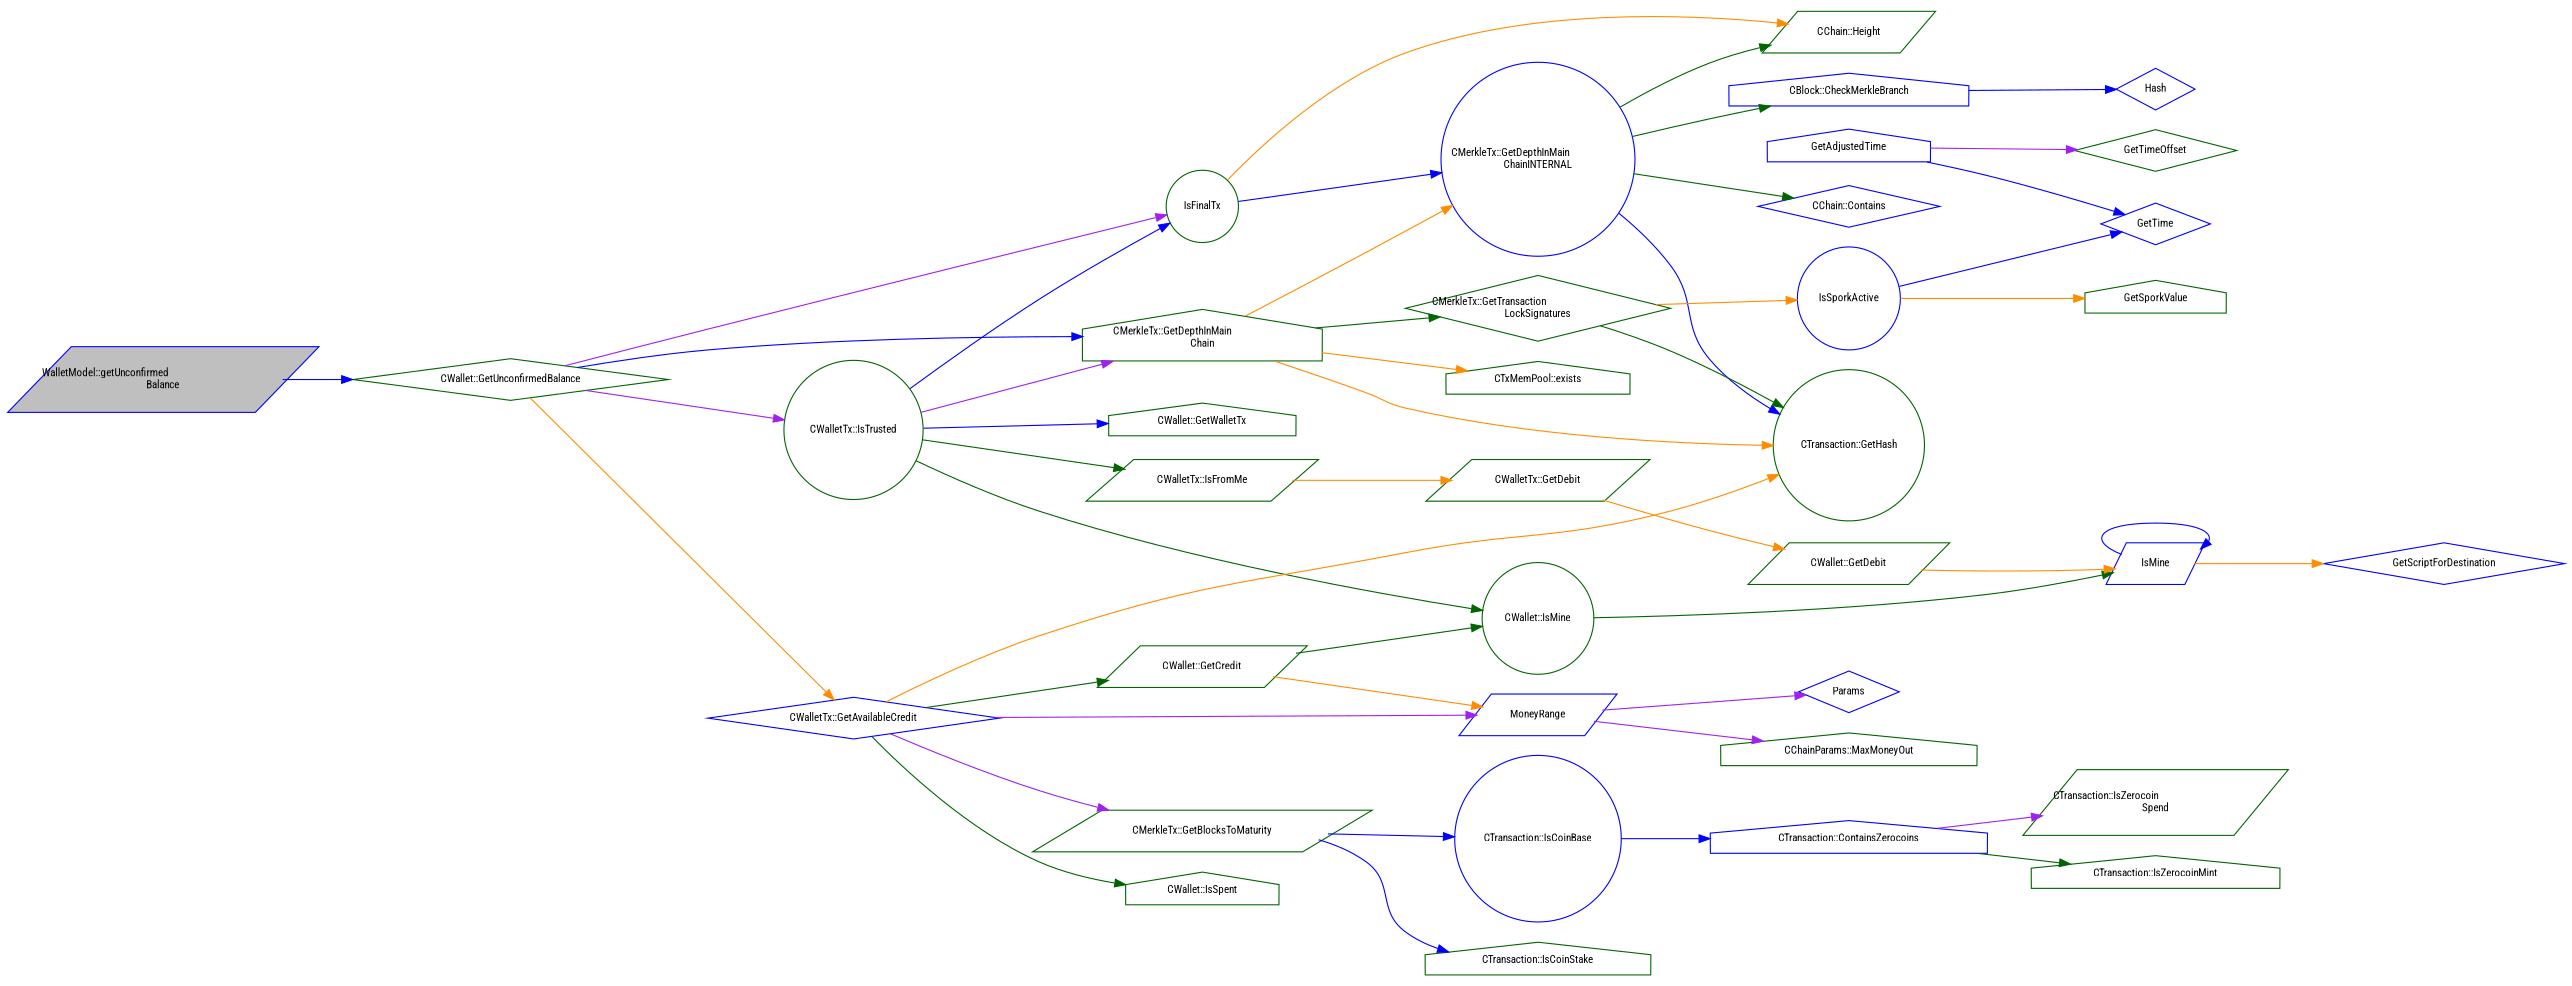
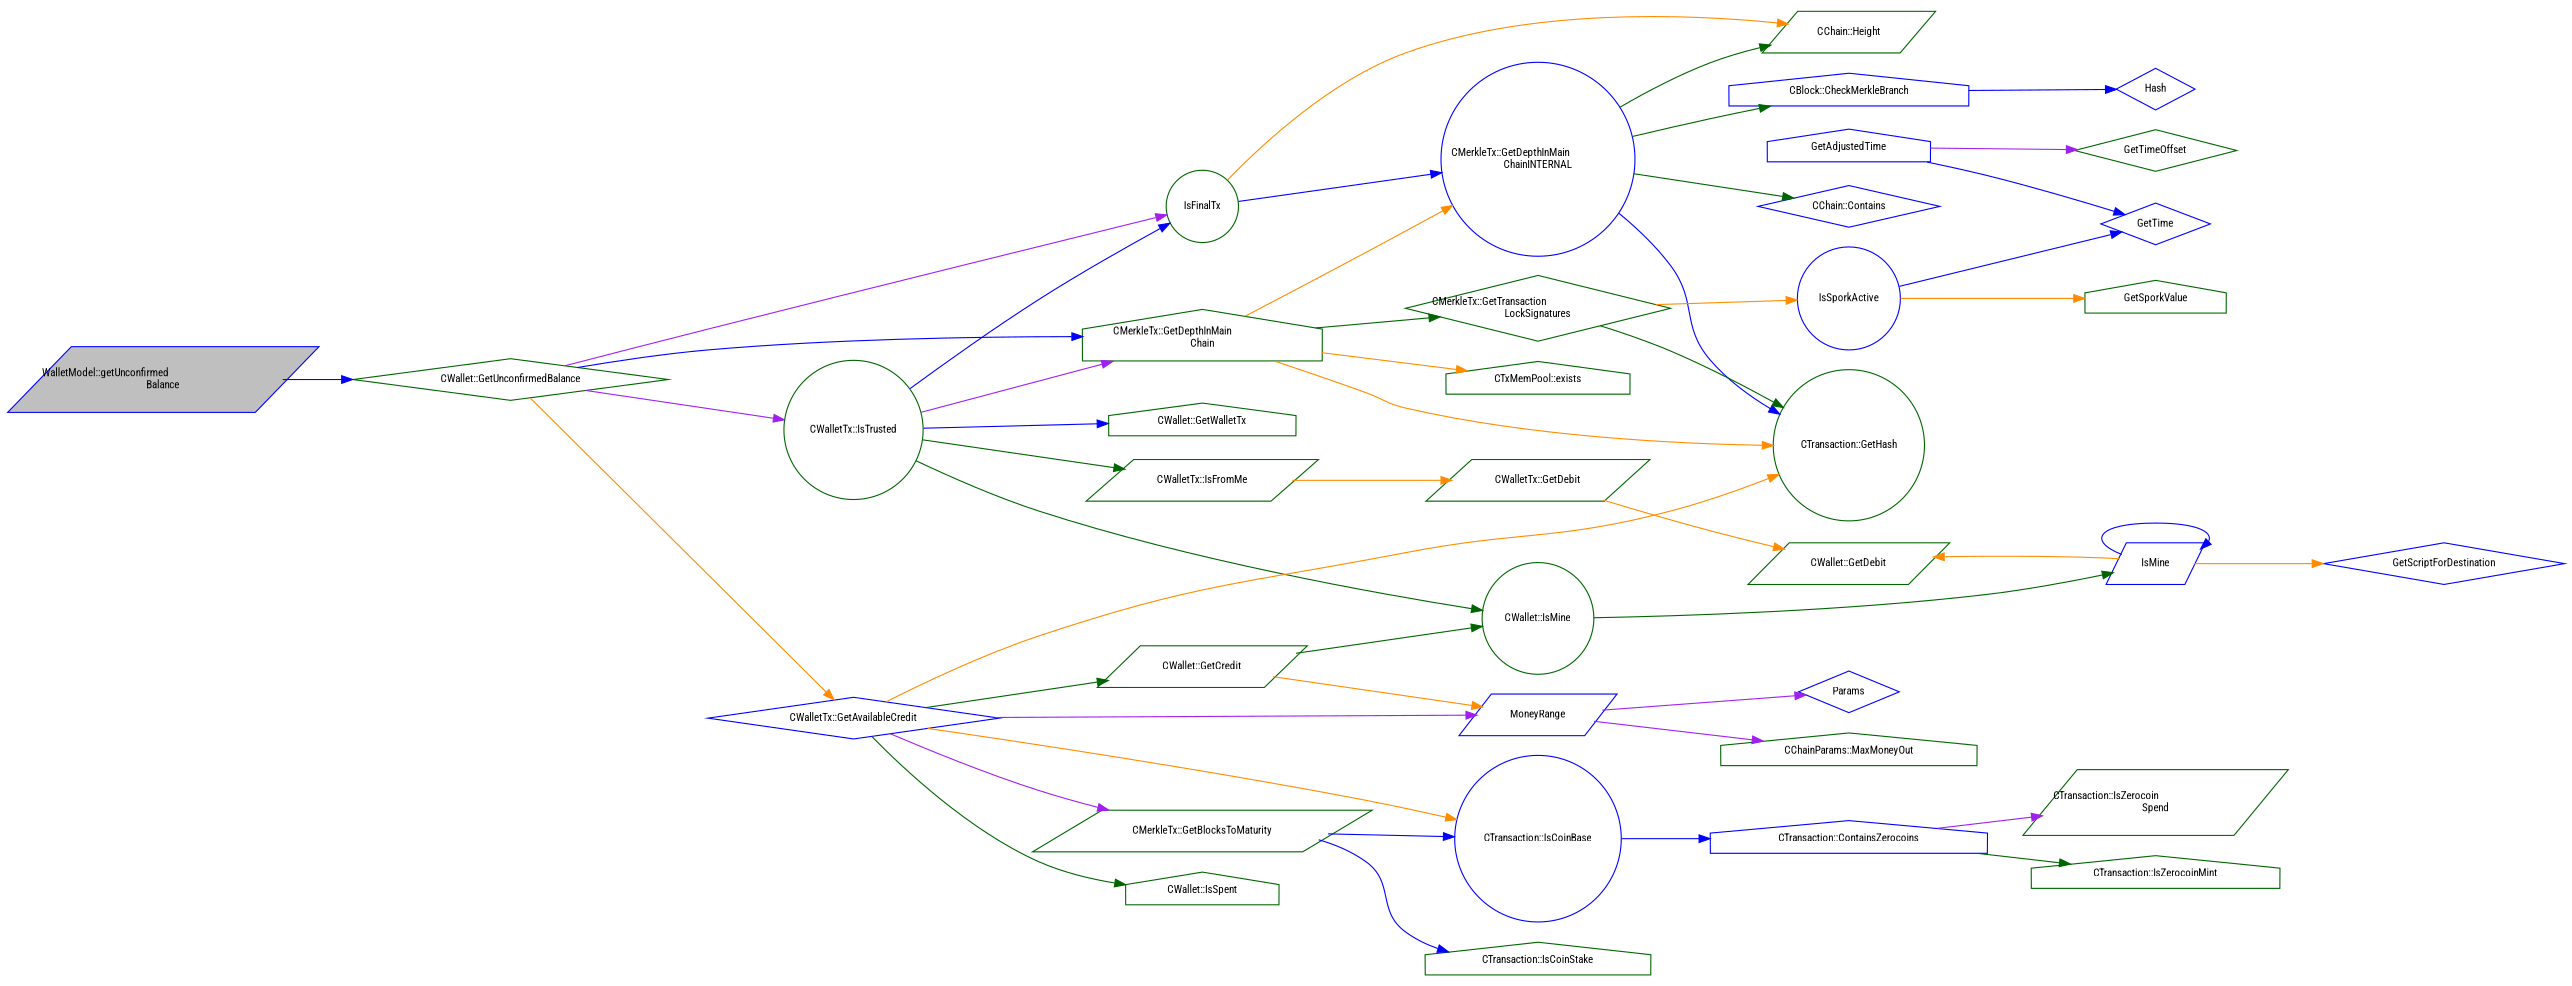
edge "CWallet::GetDebit" -> "IsMine": reversed
edge "CWalletTx::GetAvailableCredit" -> "CTransaction::IsCoinBase": added
